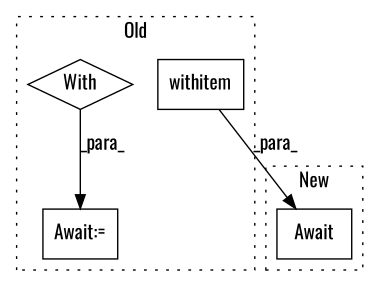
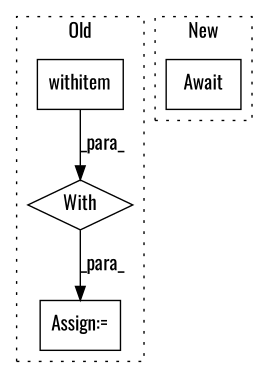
edge "withitem" -> "Await": now "withitem" -> "With"
node "Await:=": label "Await:=" -> "Assign:="
